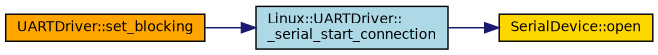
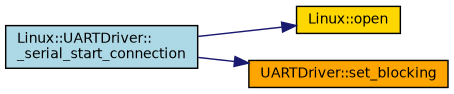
edge "UARTDriver::set_blocking" -> "Linux::UARTDriver:: _serial_start_connection": reversed
node "SerialDevice::open": label "SerialDevice::open" -> "Linux::open"
